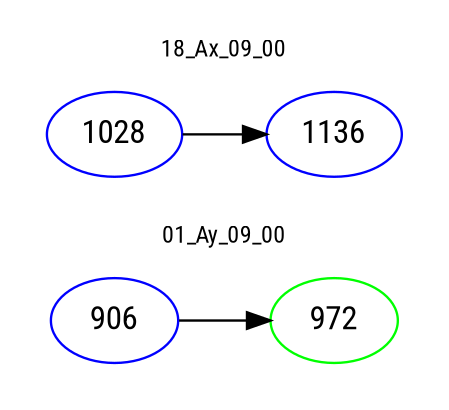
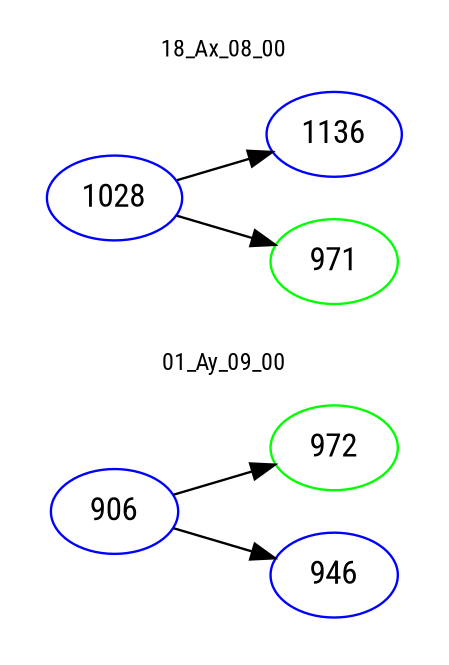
cluster "18_Ax_09_00": label "18_Ax_09_00" -> "18_Ax_08_00"
node "971": added
node "946": added
